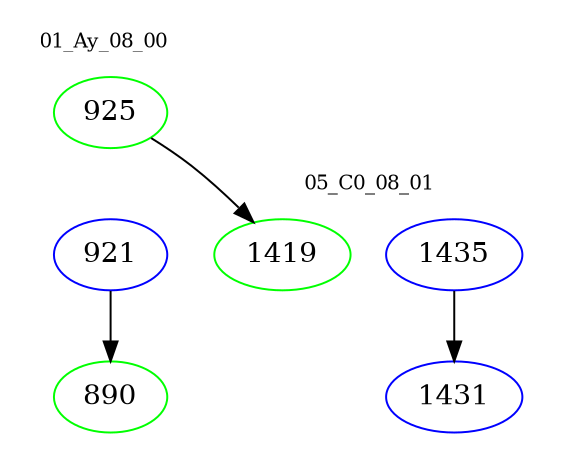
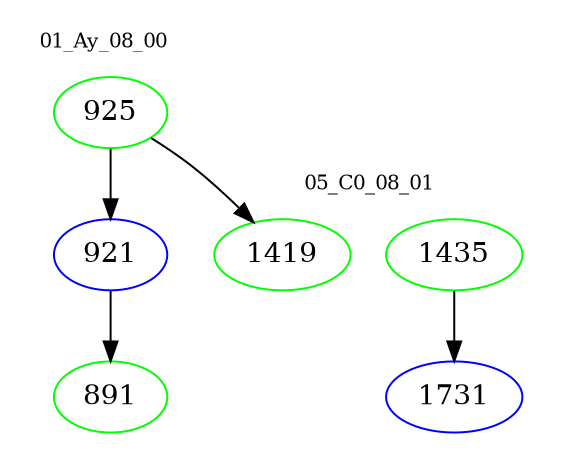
edge "925" -> "921": added
node "1435": color blue -> green
node "890": label "890" -> "891"
node "1431": label "1431" -> "1731"
